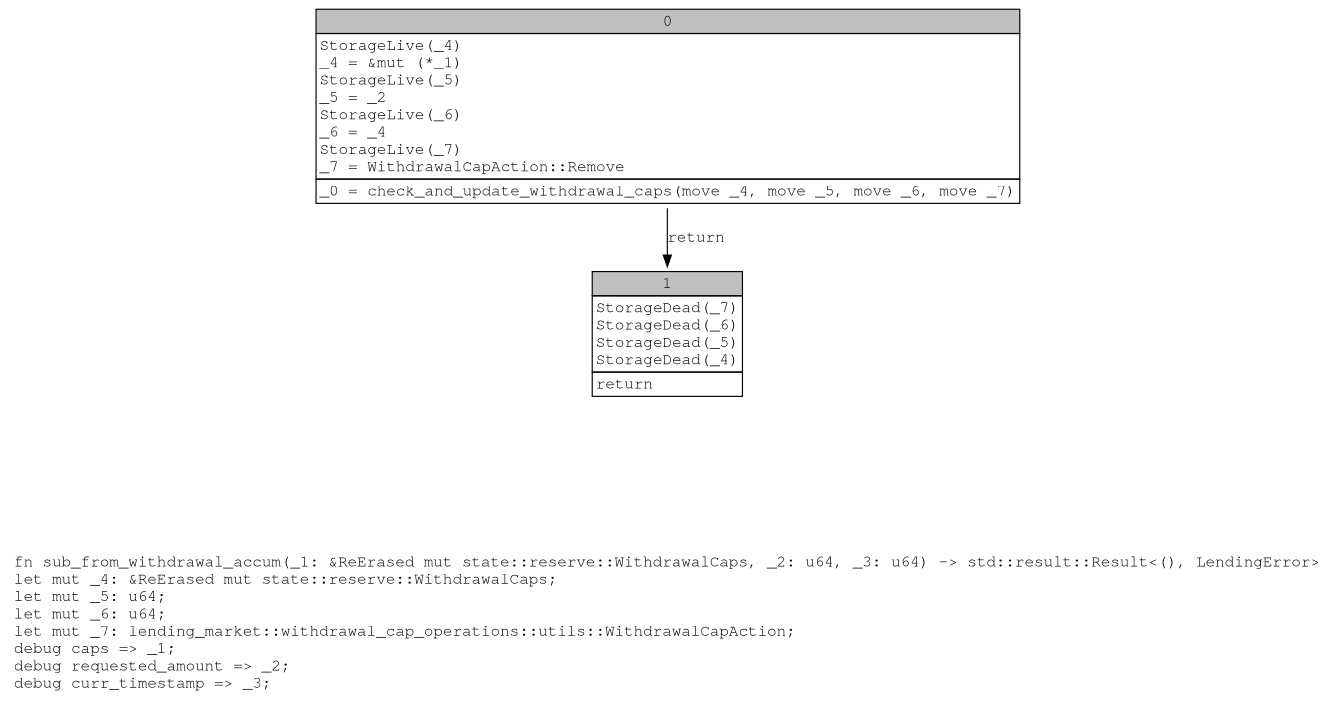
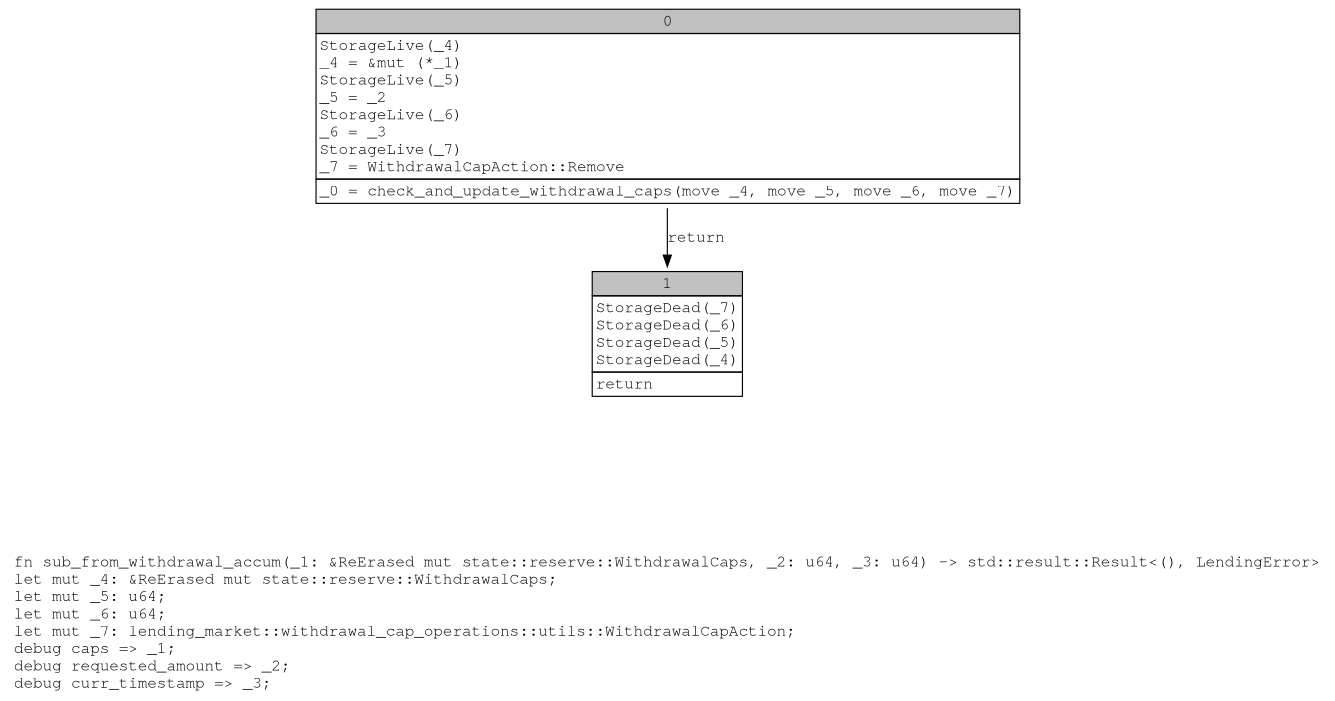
node "0": text "_6 = _4" -> "_6 = _3"
